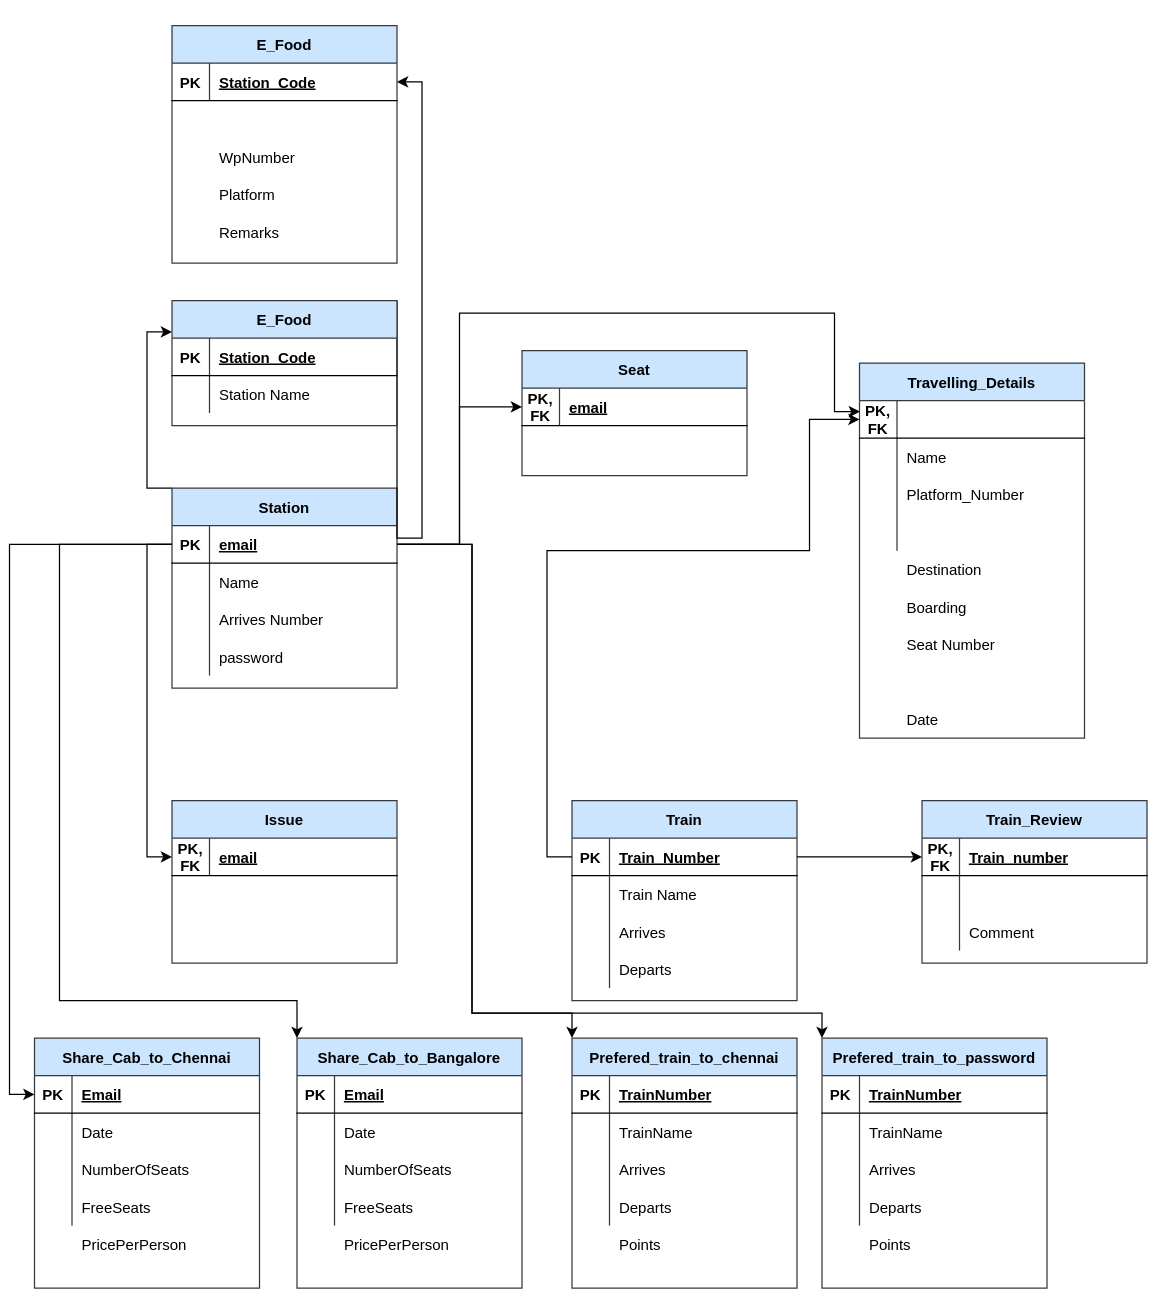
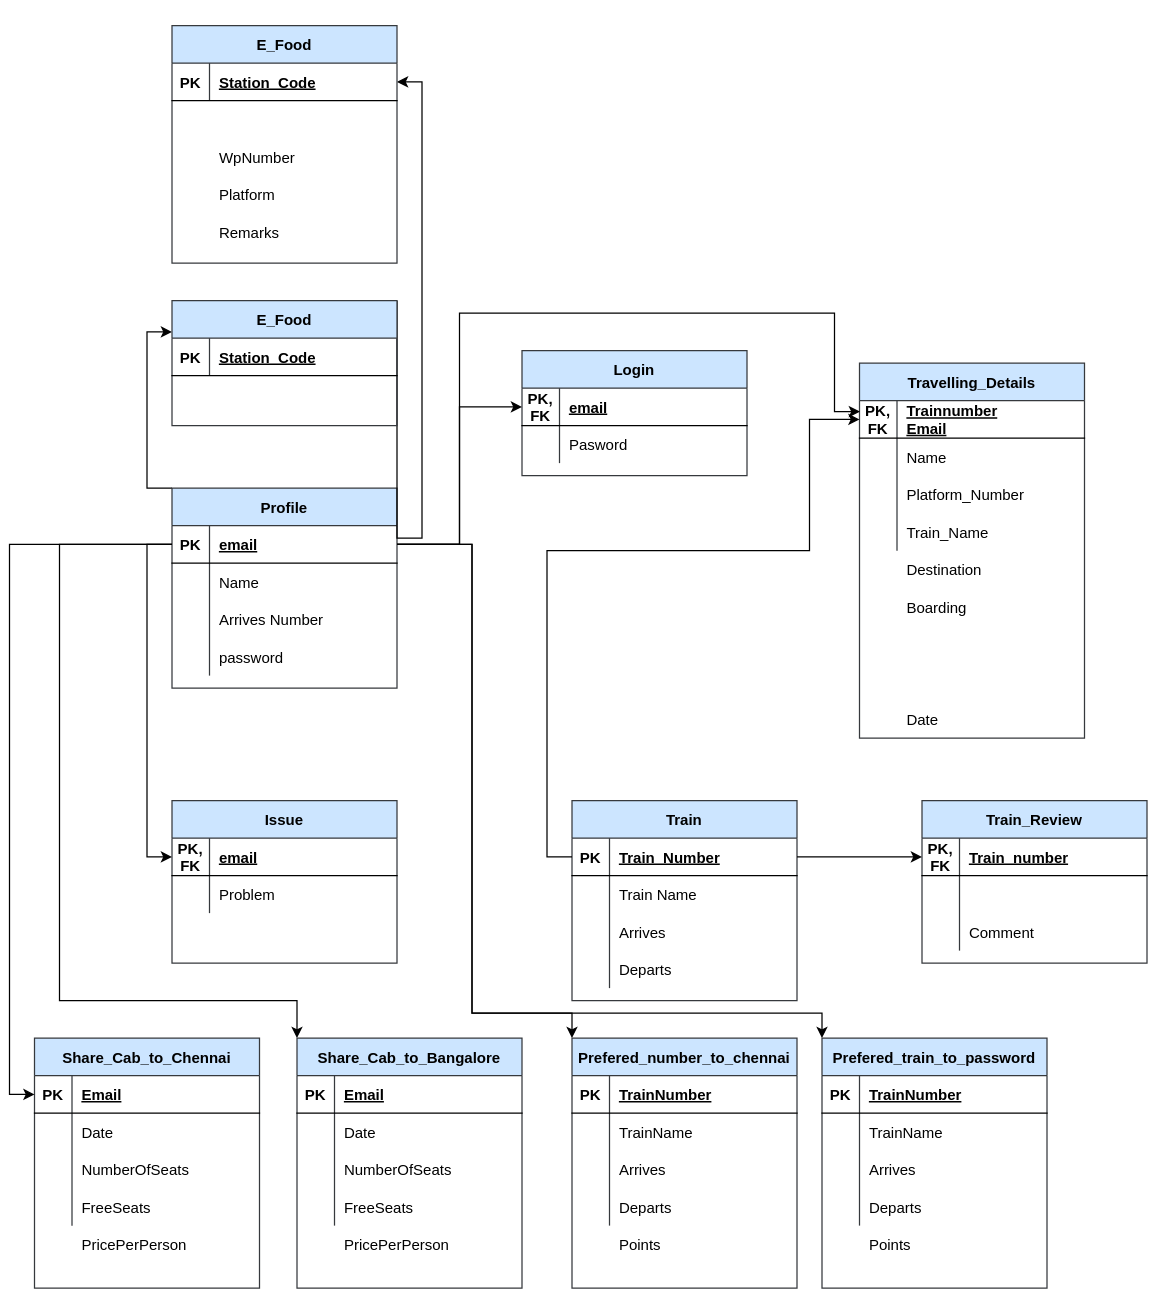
node "Seat": label "Seat" -> "Login"
node "Station Name": removed
node "Trainnumber Email": added
node "Pasword": added
node "Station": label "Station" -> "Profile"
node "Train_Name": added
node "Seat Number": removed
node "Problem": added
node "Prefered_train_to_chennai": label "Prefered_train_to_chennai" -> "Prefered_number_to_chennai"
